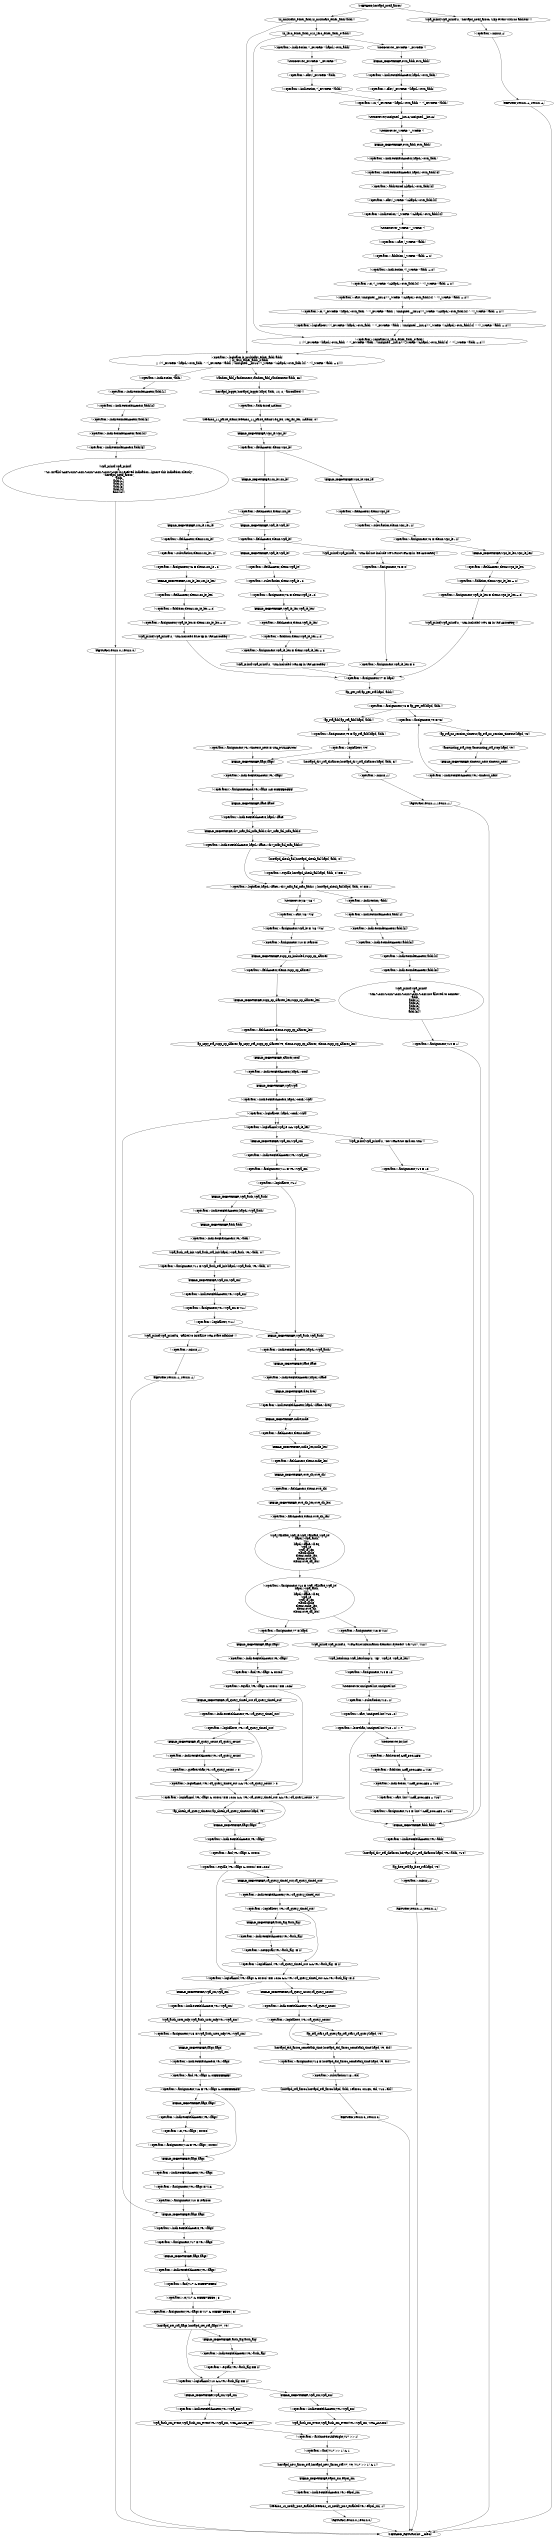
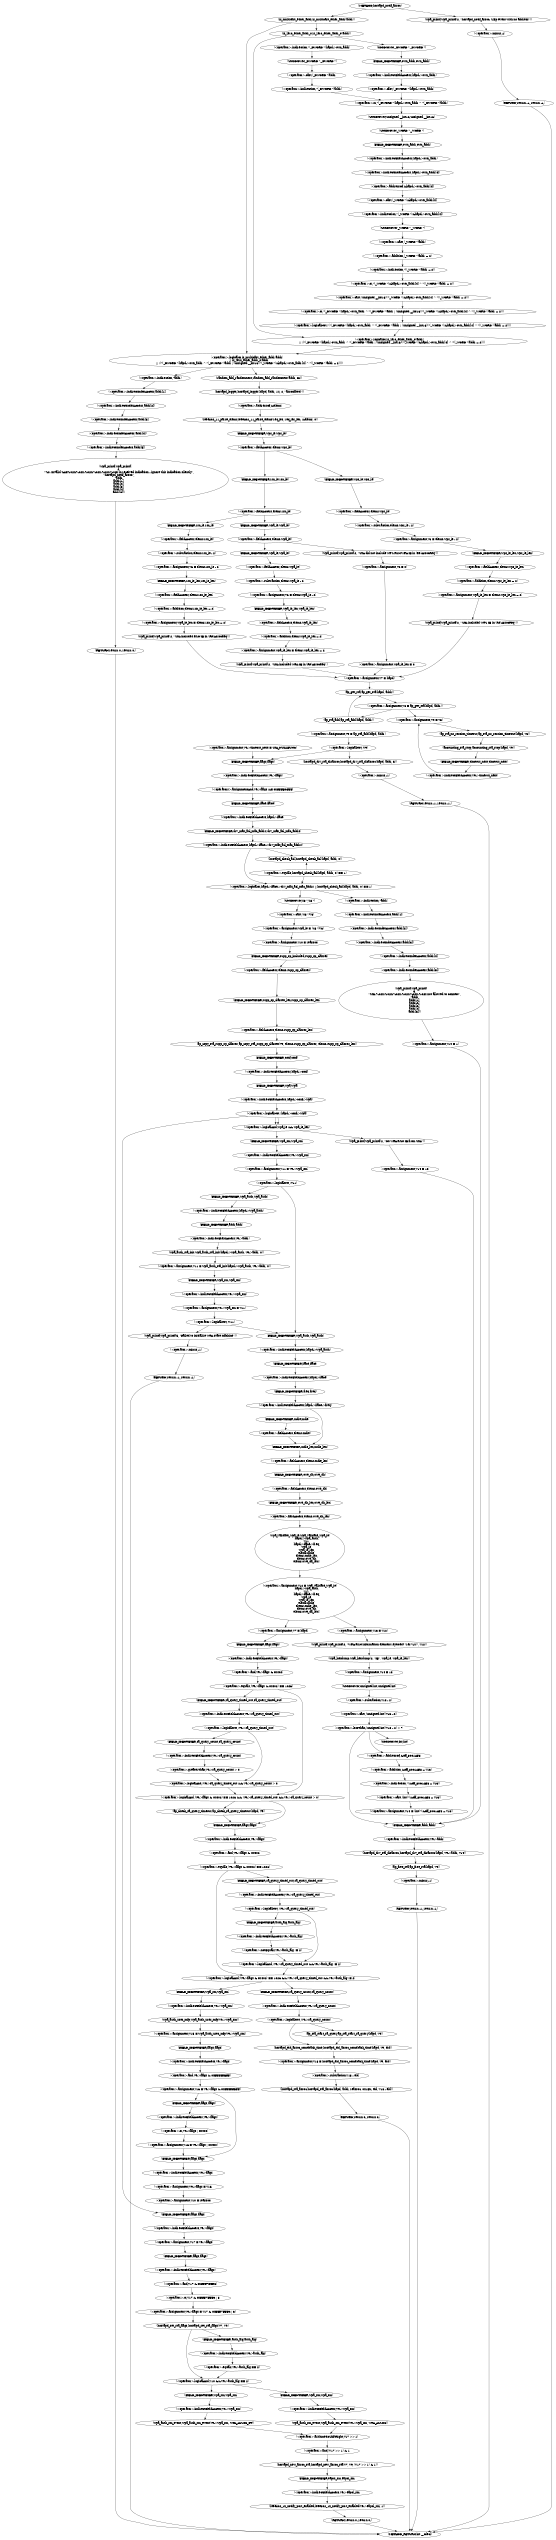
edge "(<operator>.subtraction,elems.rsn_ie - 2)" -> "(<operator>.assignment,v6 = elems.rsn_ie - 2)": added
edge "(ap_sta_add,ap_sta_add(hapd, addr))" -> "(<operator>.assignment,v9 = ap_sta_add(hapd, addr))": now "(ap_sta_add,ap_sta_add(hapd, addr))" -> "(ap_get_sta,ap_get_sta(hapd, addr))"
edge "(hostapd_check_acl,hostapd_check_acl(hapd, addr, 0))" -> "(<operator>.equals,hostapd_check_acl(hapd, addr, 0) == 1)": reversed
node "(FIELD_IDENTIFIER,classes,conf)": label "(FIELD_IDENTIFIER,classes,conf)" -> "(FIELD_IDENTIFIER,conf,conf)"
edge "(<operator>.indirectFieldAccess,hapd->iface->freq)" -> "(FIELD_IDENTIFIER,mdie,mdie)": now "(<operator>.indirectFieldAccess,hapd->iface->freq)" -> "(FIELD_IDENTIFIER,mdie_len,mdie_len)"
edge "(<operator>.subtraction,v13 - 2)" -> "(<operator>.cast,(unsigned int)(v13 - 2))": removed
edge "(UNKNOWN,int,int)" -> "(<operator>.addressOf,&off_80C1AF8)": now "(<operator>.lessThan,(unsigned int)(v13 - 2) < 7)" -> "(<operator>.addressOf,&off_80C1AF8)"
